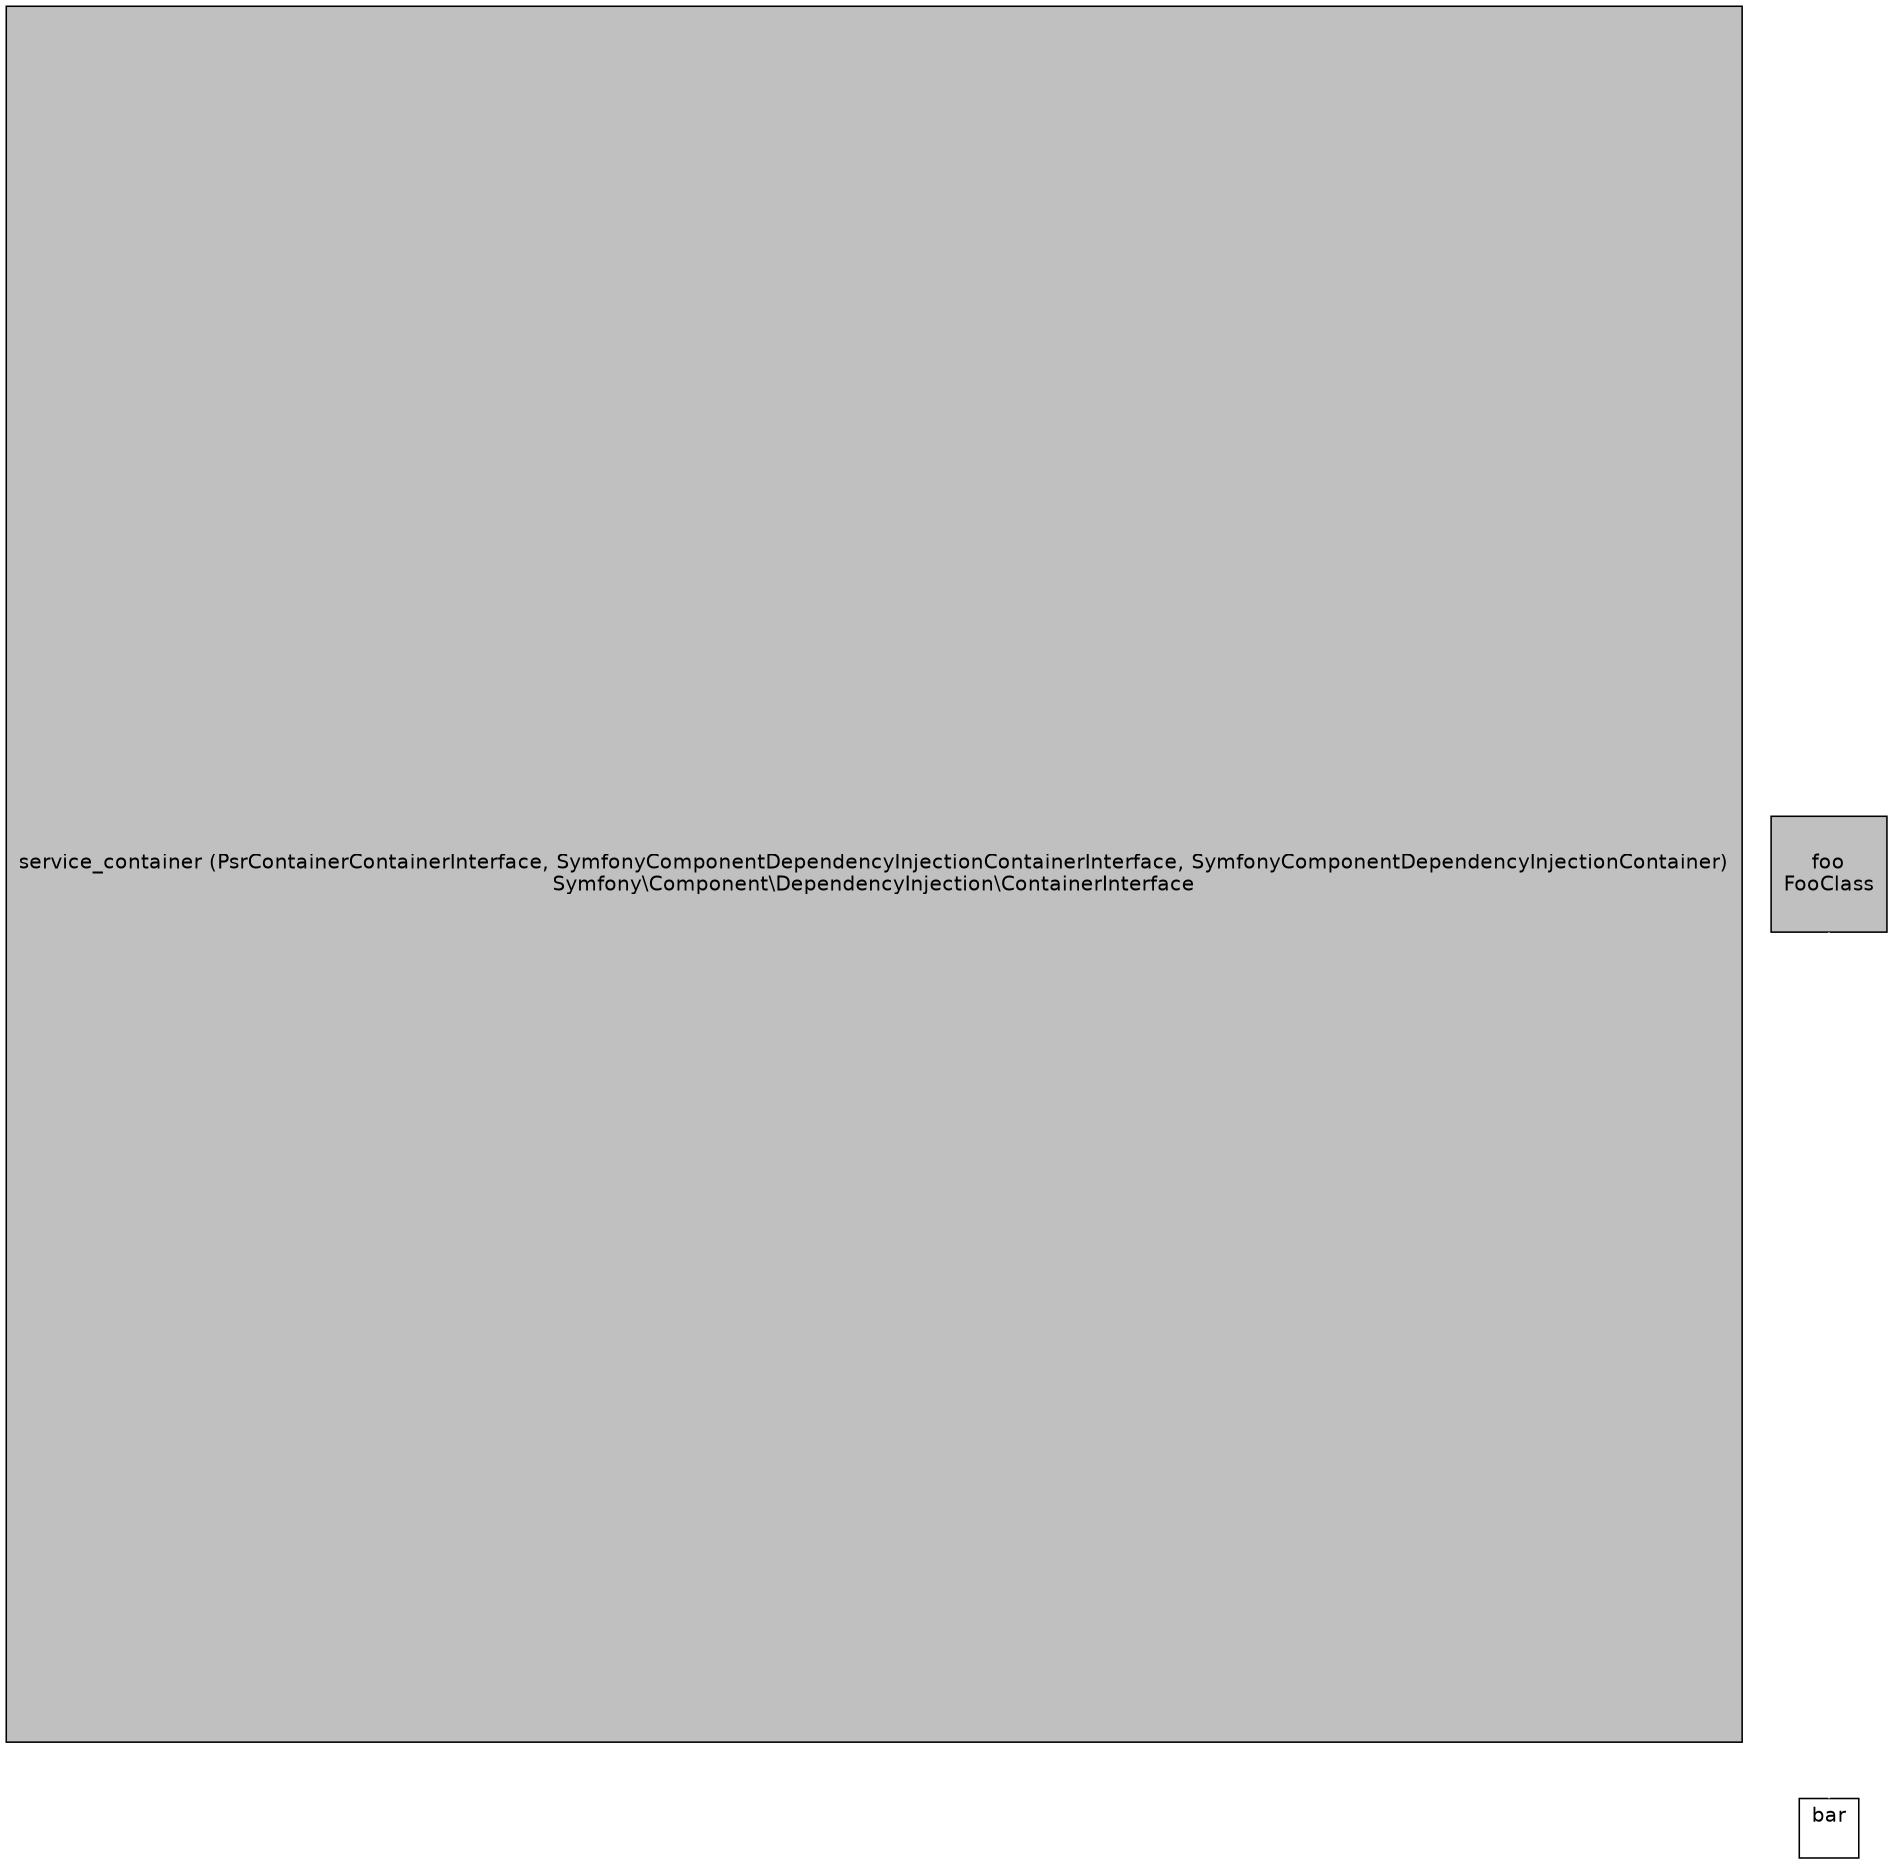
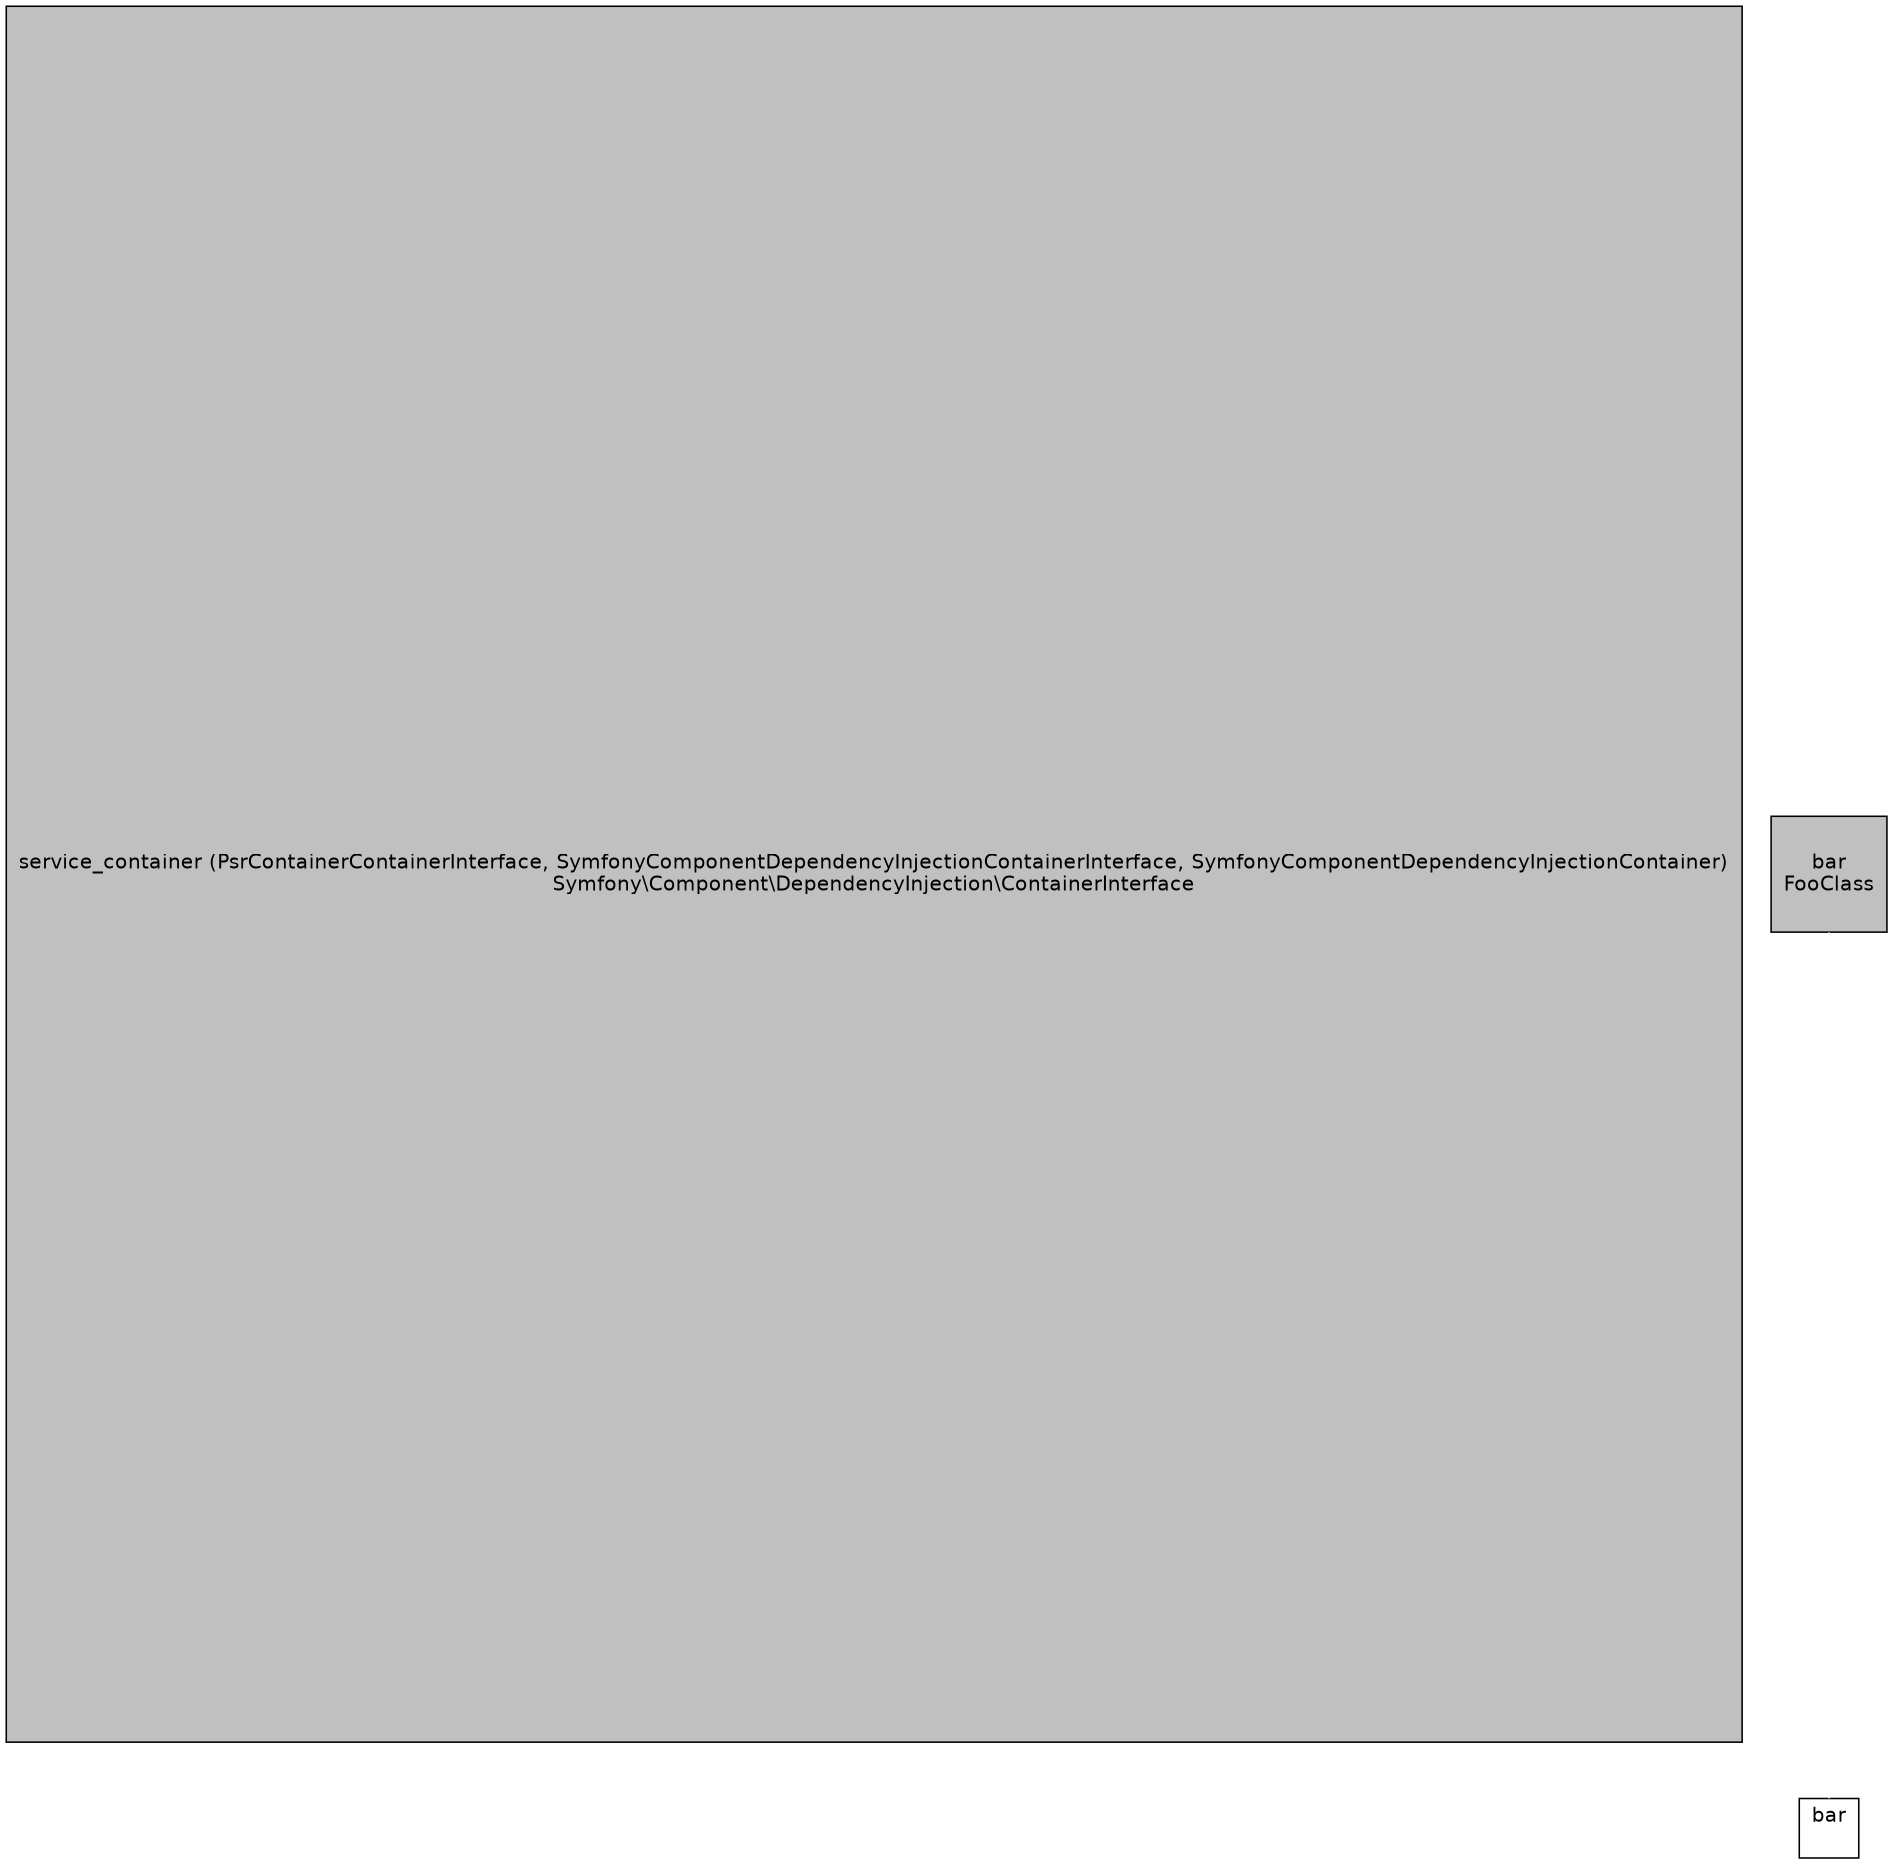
node "foo FooClass": label "foo FooClass" -> "bar FooClass"
